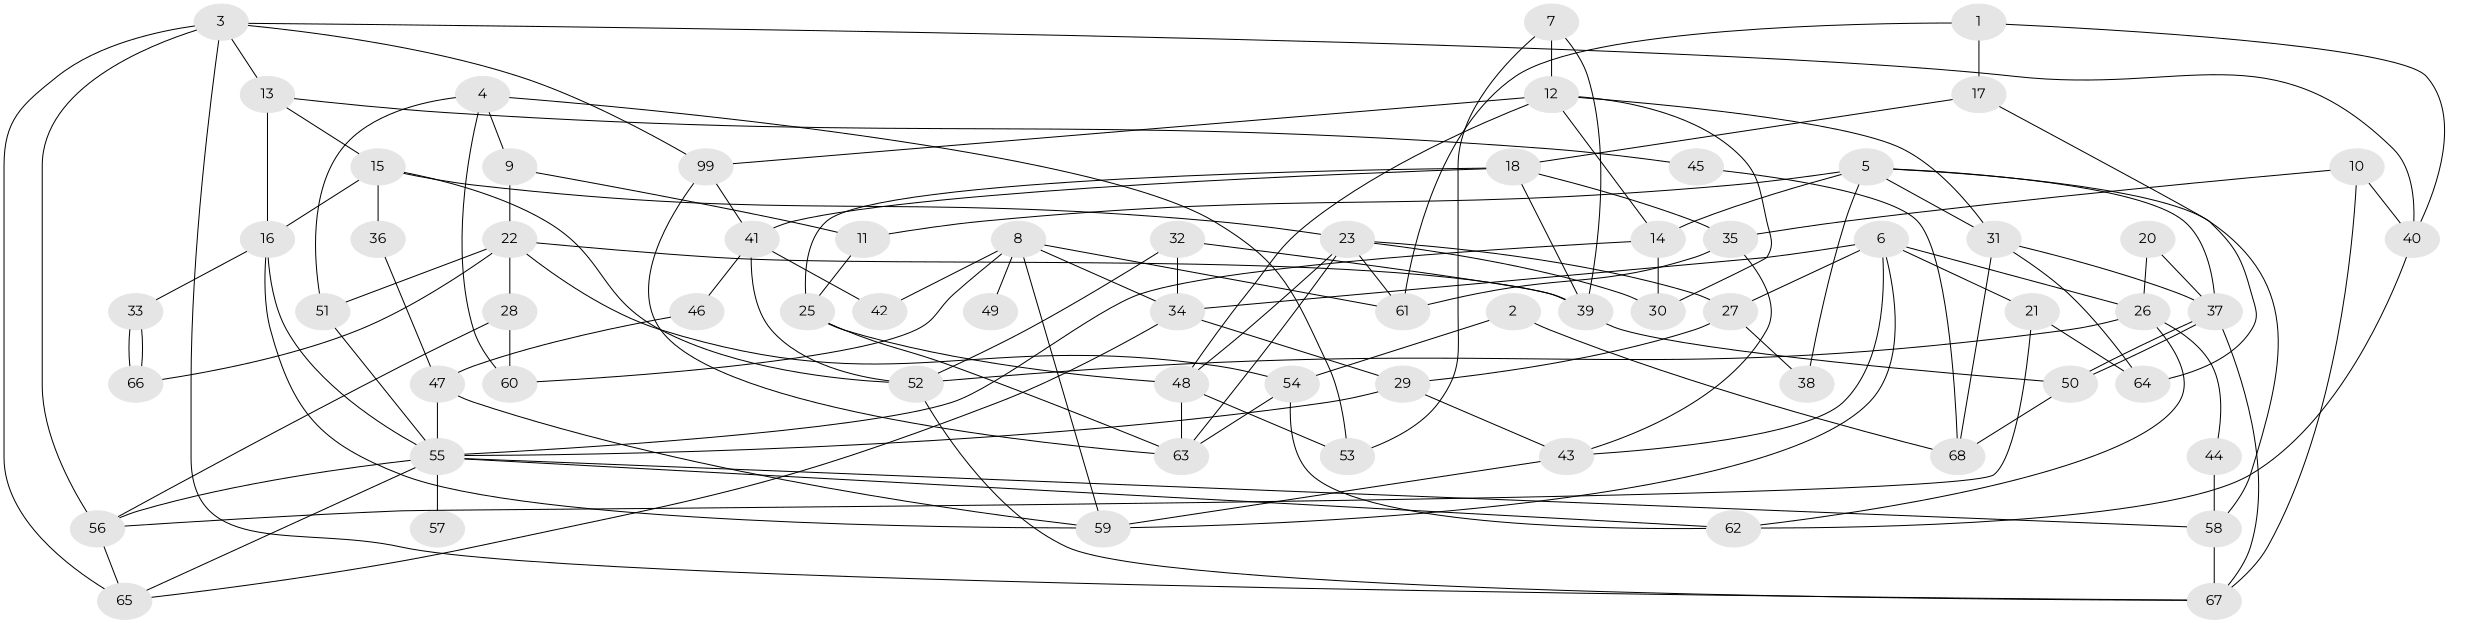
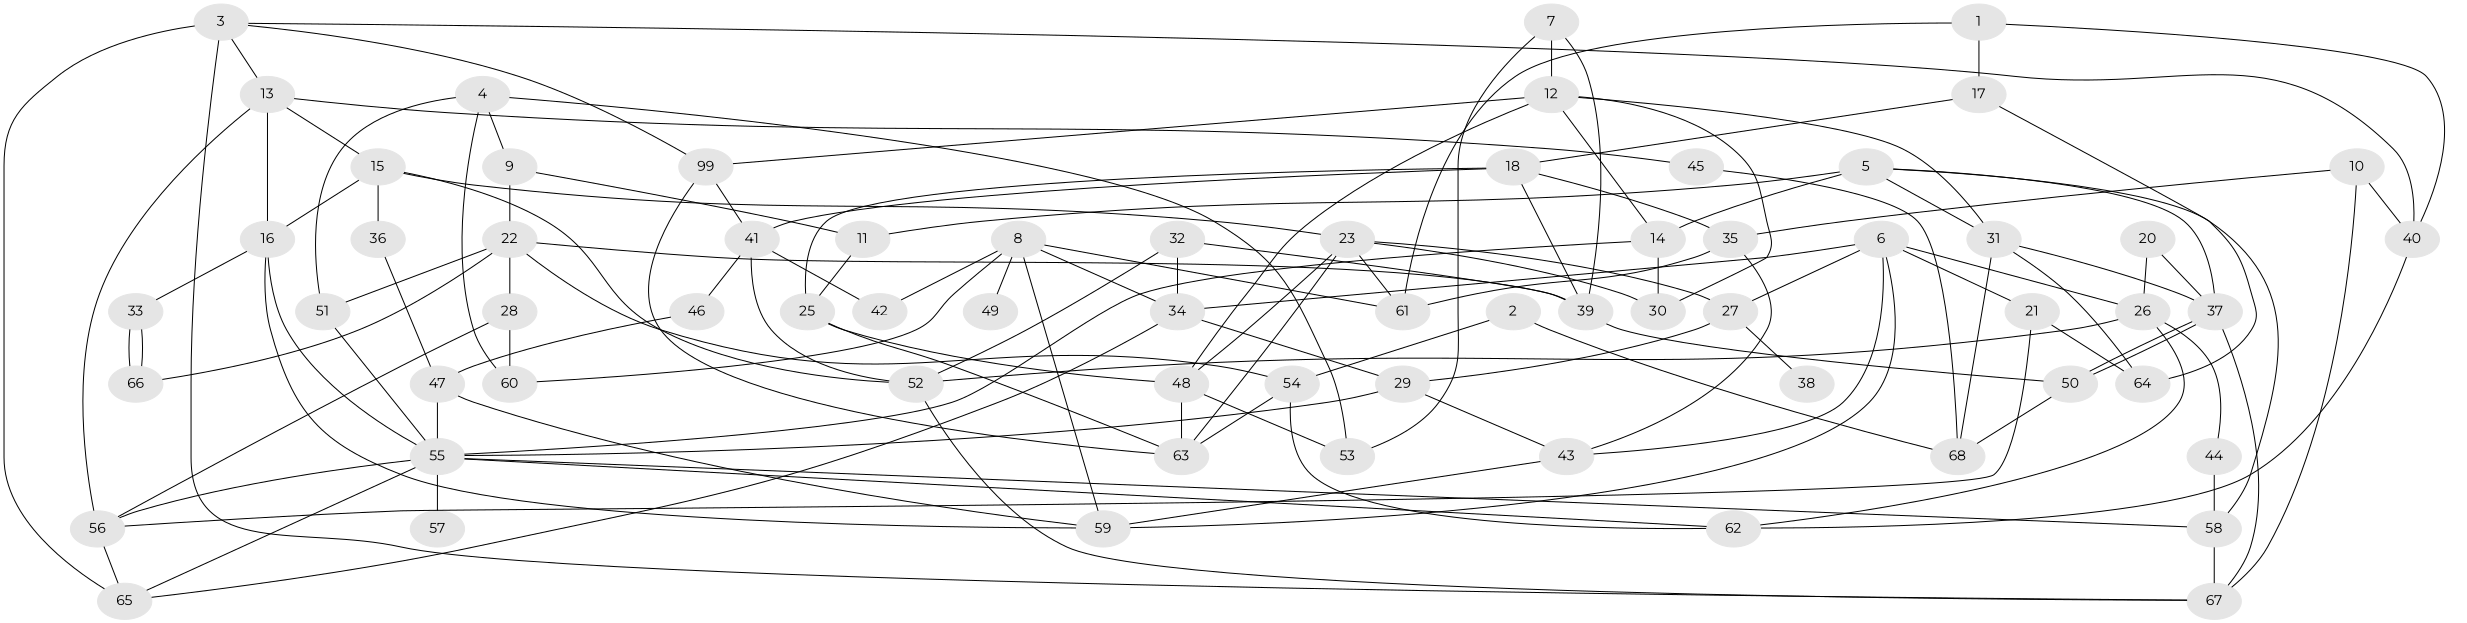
edge "3" -- "56": now "13" -- "56"
edge "5" -- "38": removed
